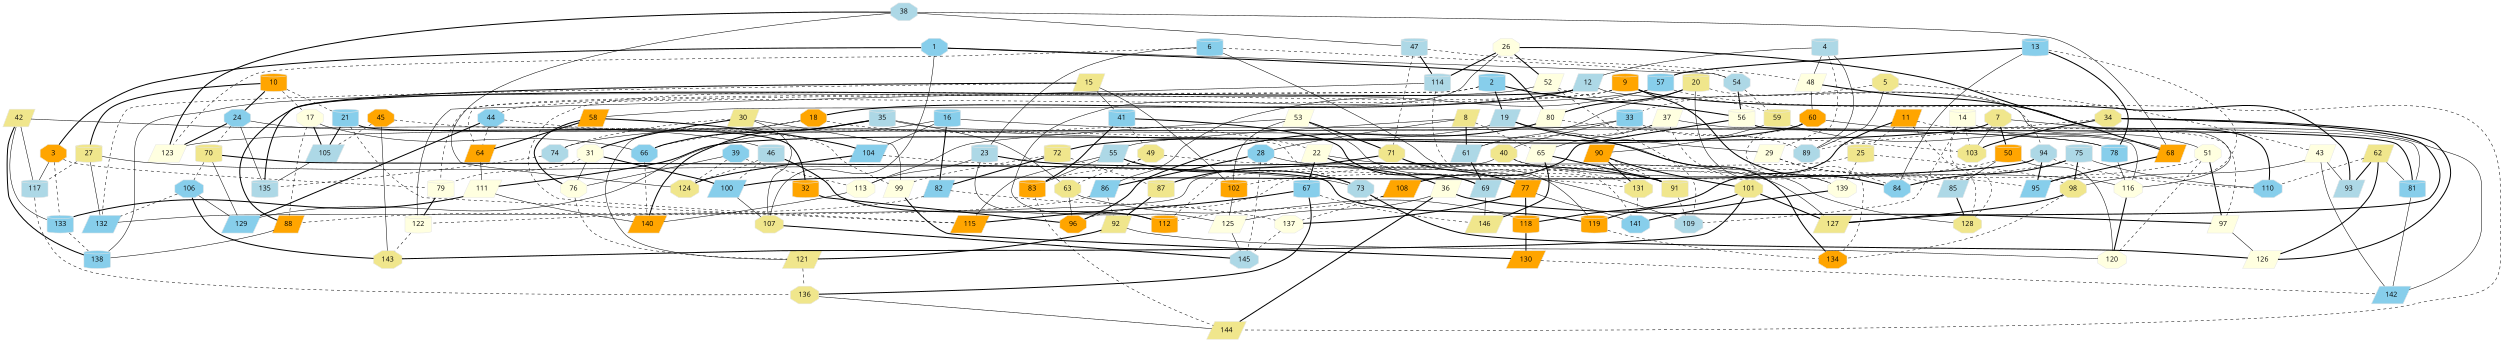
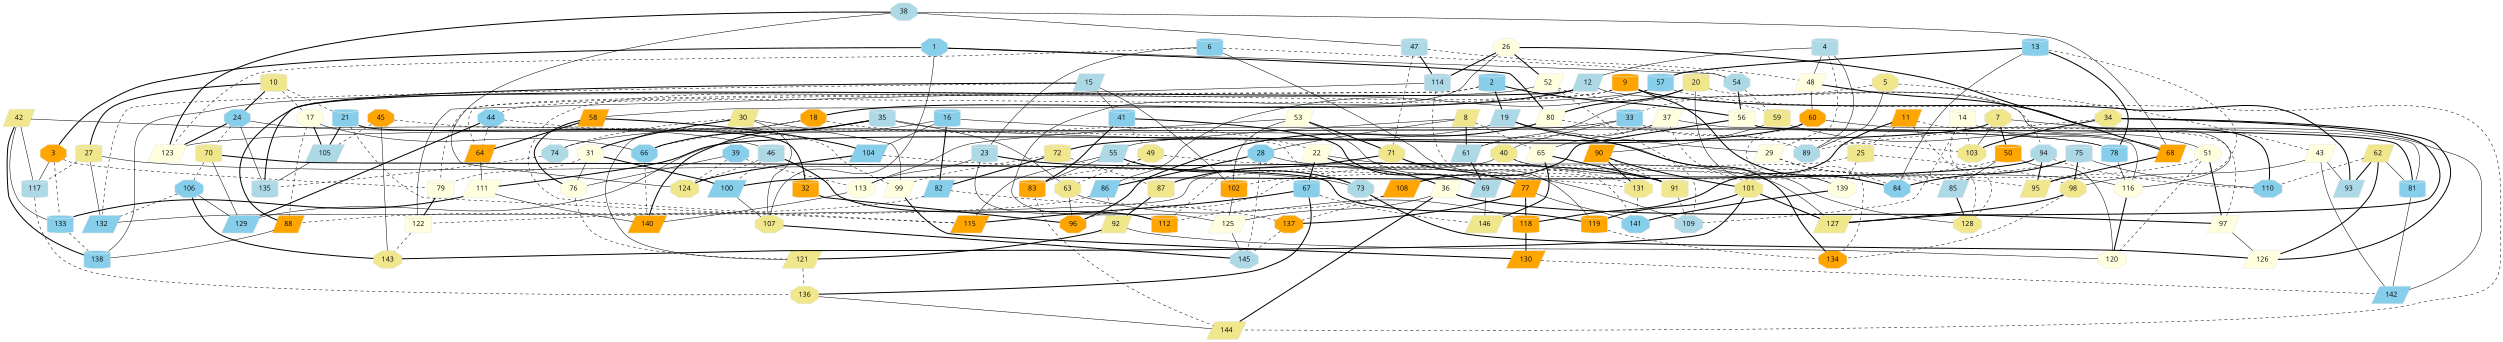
node "10": fillcolor orange -> khaki
node "15": fillcolor khaki -> lightblue
node "95": fillcolor skyblue -> khaki
node "137": fillcolor lightyellow -> orange
